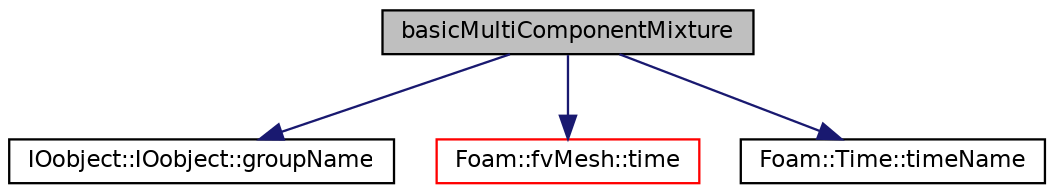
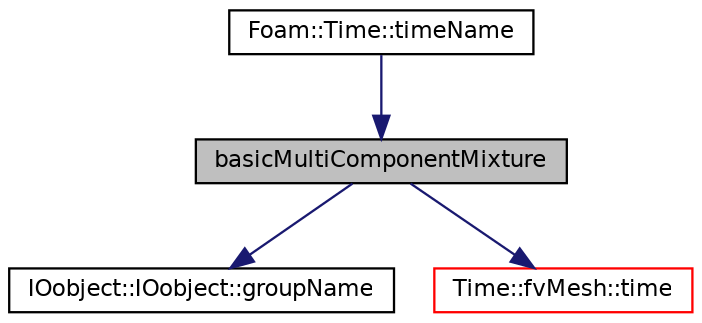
edge "basicMultiComponentMixture" -> "Foam::Time::timeName": reversed
node "Foam::fvMesh::time": label "Foam::fvMesh::time" -> "Time::fvMesh::time"
